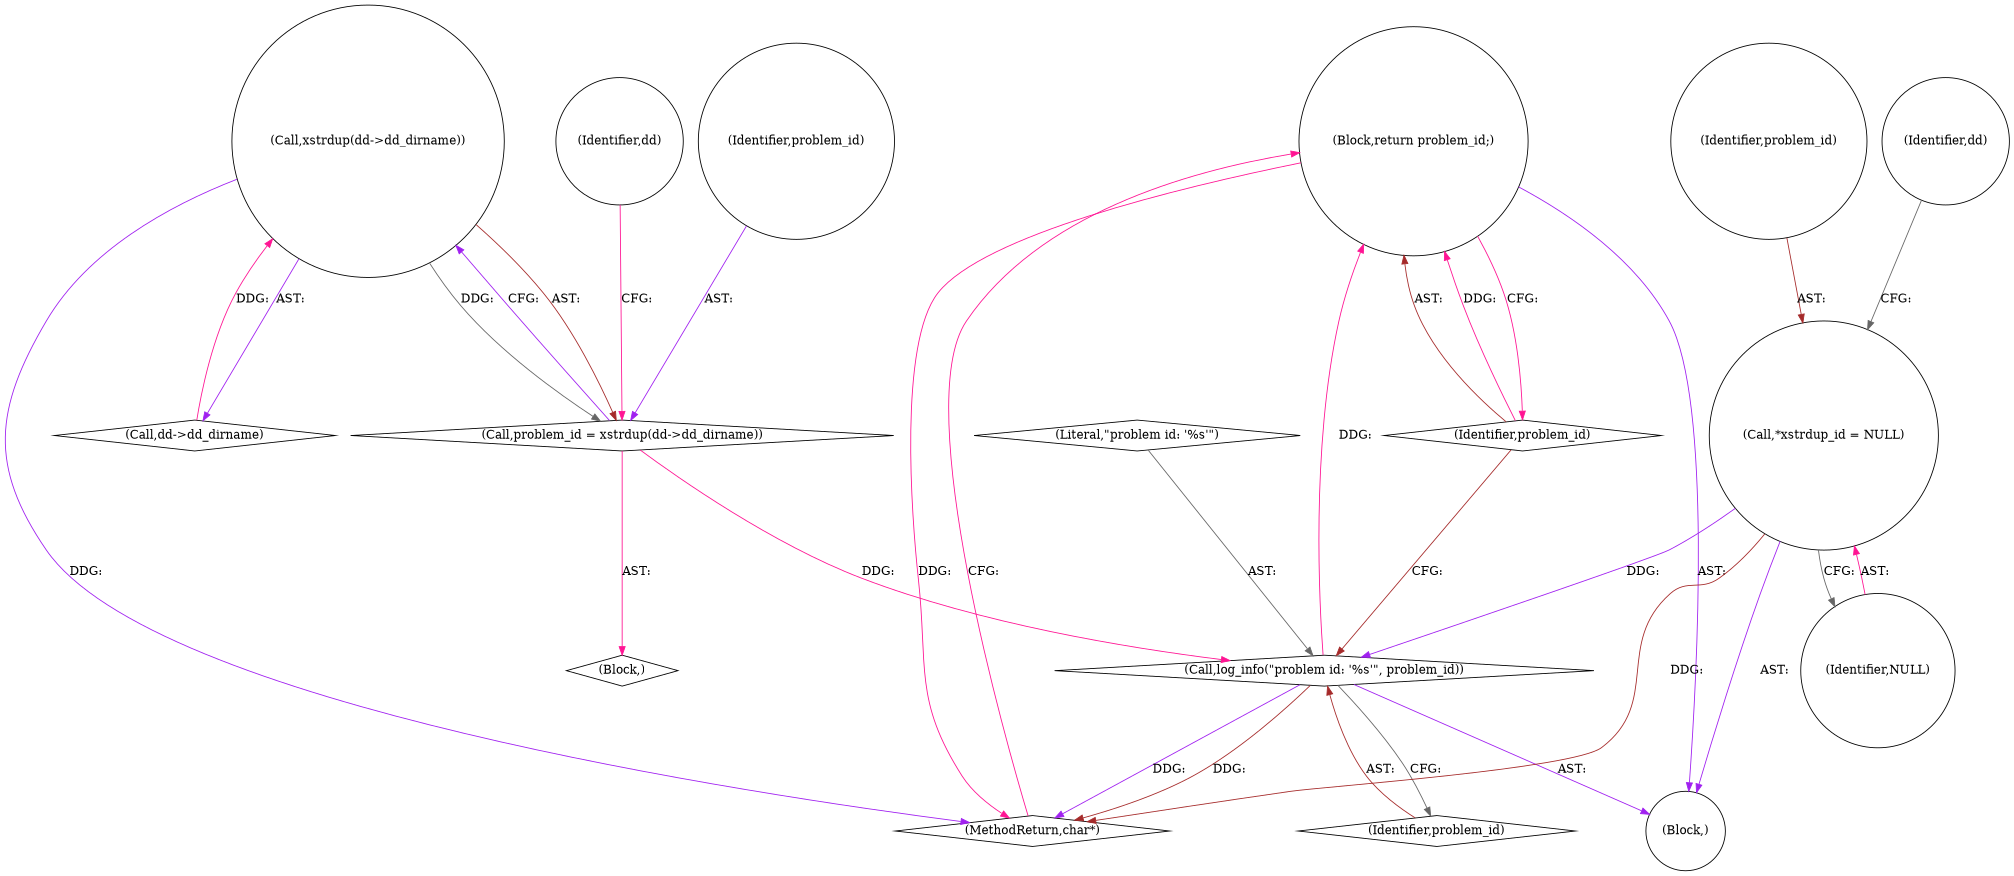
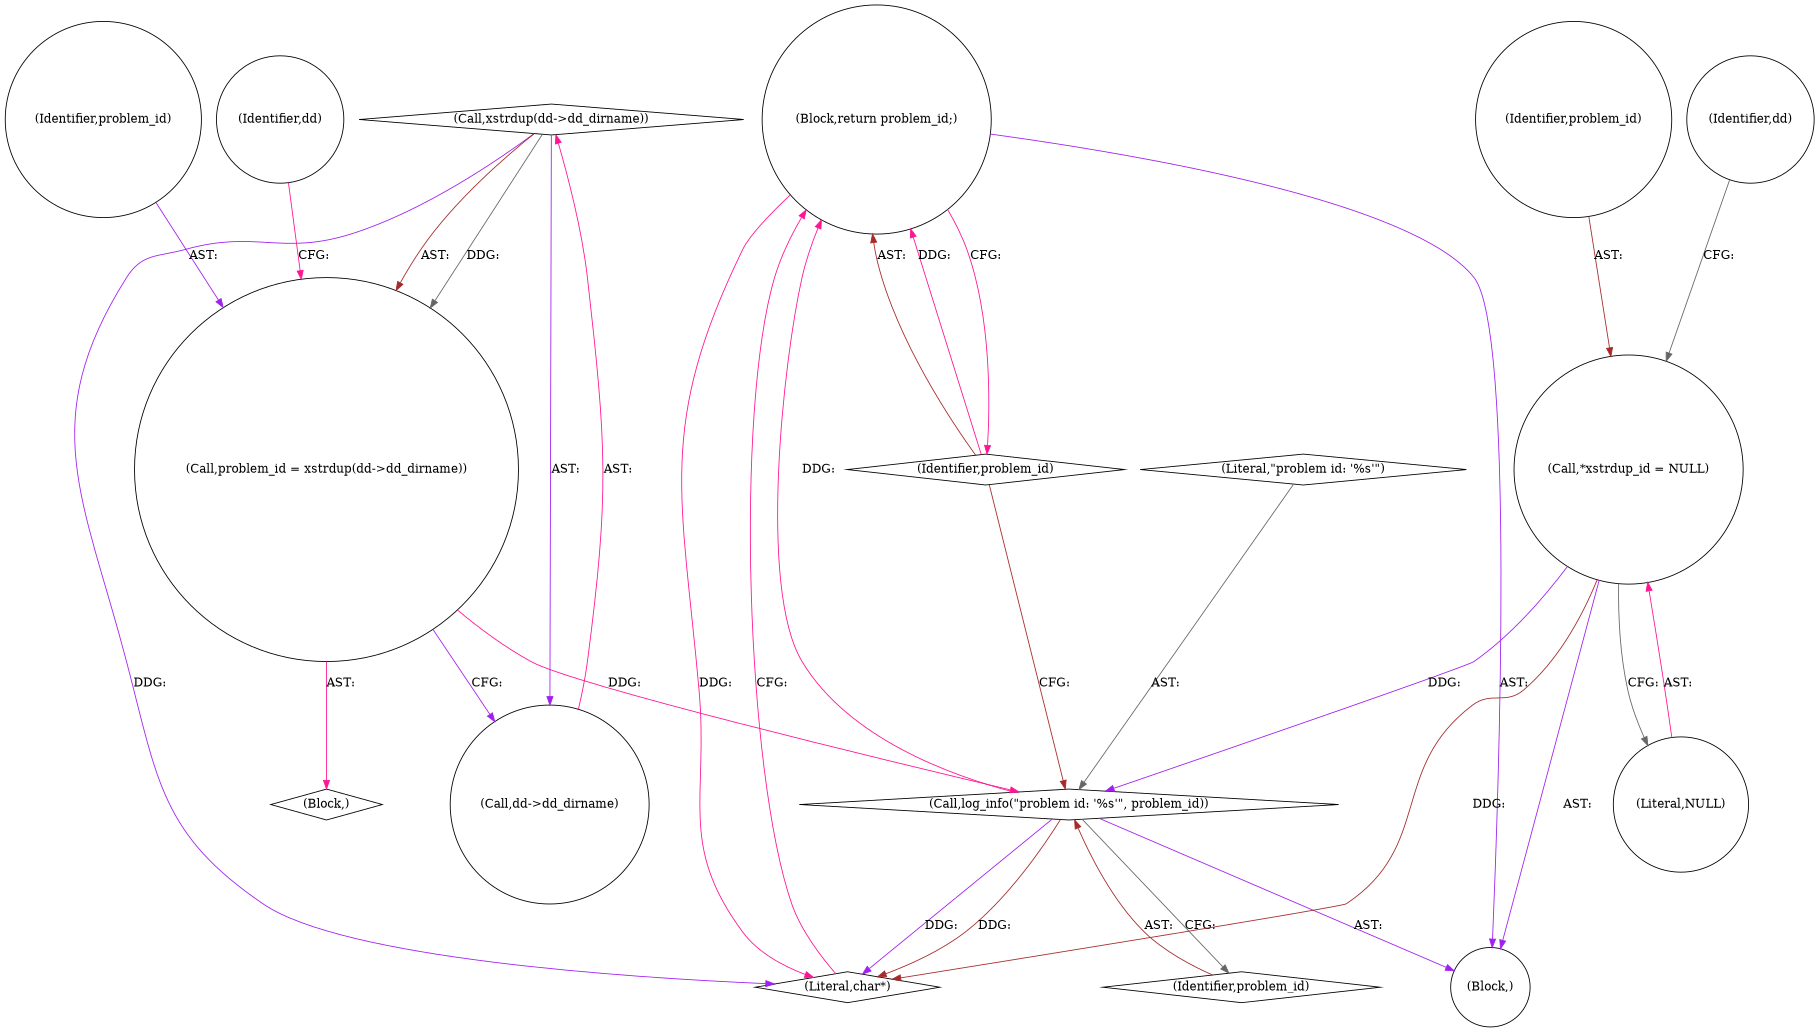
node "(Call,xstrdup(dd->dd_dirname))": shape circle -> diamond
edge "(Call,dd->dd_dirname)" -> "(Call,xstrdup(dd->dd_dirname))": label "DDG: " -> "AST: "
edge "(Call,problem_id = xstrdup(dd->dd_dirname))" -> "(Call,xstrdup(dd->dd_dirname))": now "(Call,problem_id = xstrdup(dd->dd_dirname))" -> "(Call,dd->dd_dirname)"
node "(Call,dd->dd_dirname)": shape diamond -> circle
node "(Call,problem_id = xstrdup(dd->dd_dirname))": shape diamond -> circle
node "(Identifier,NULL)": label "(Identifier,NULL)" -> "(Literal,NULL)"
node "(MethodReturn,char*)": label "(MethodReturn,char*)" -> "(Literal,char*)"
